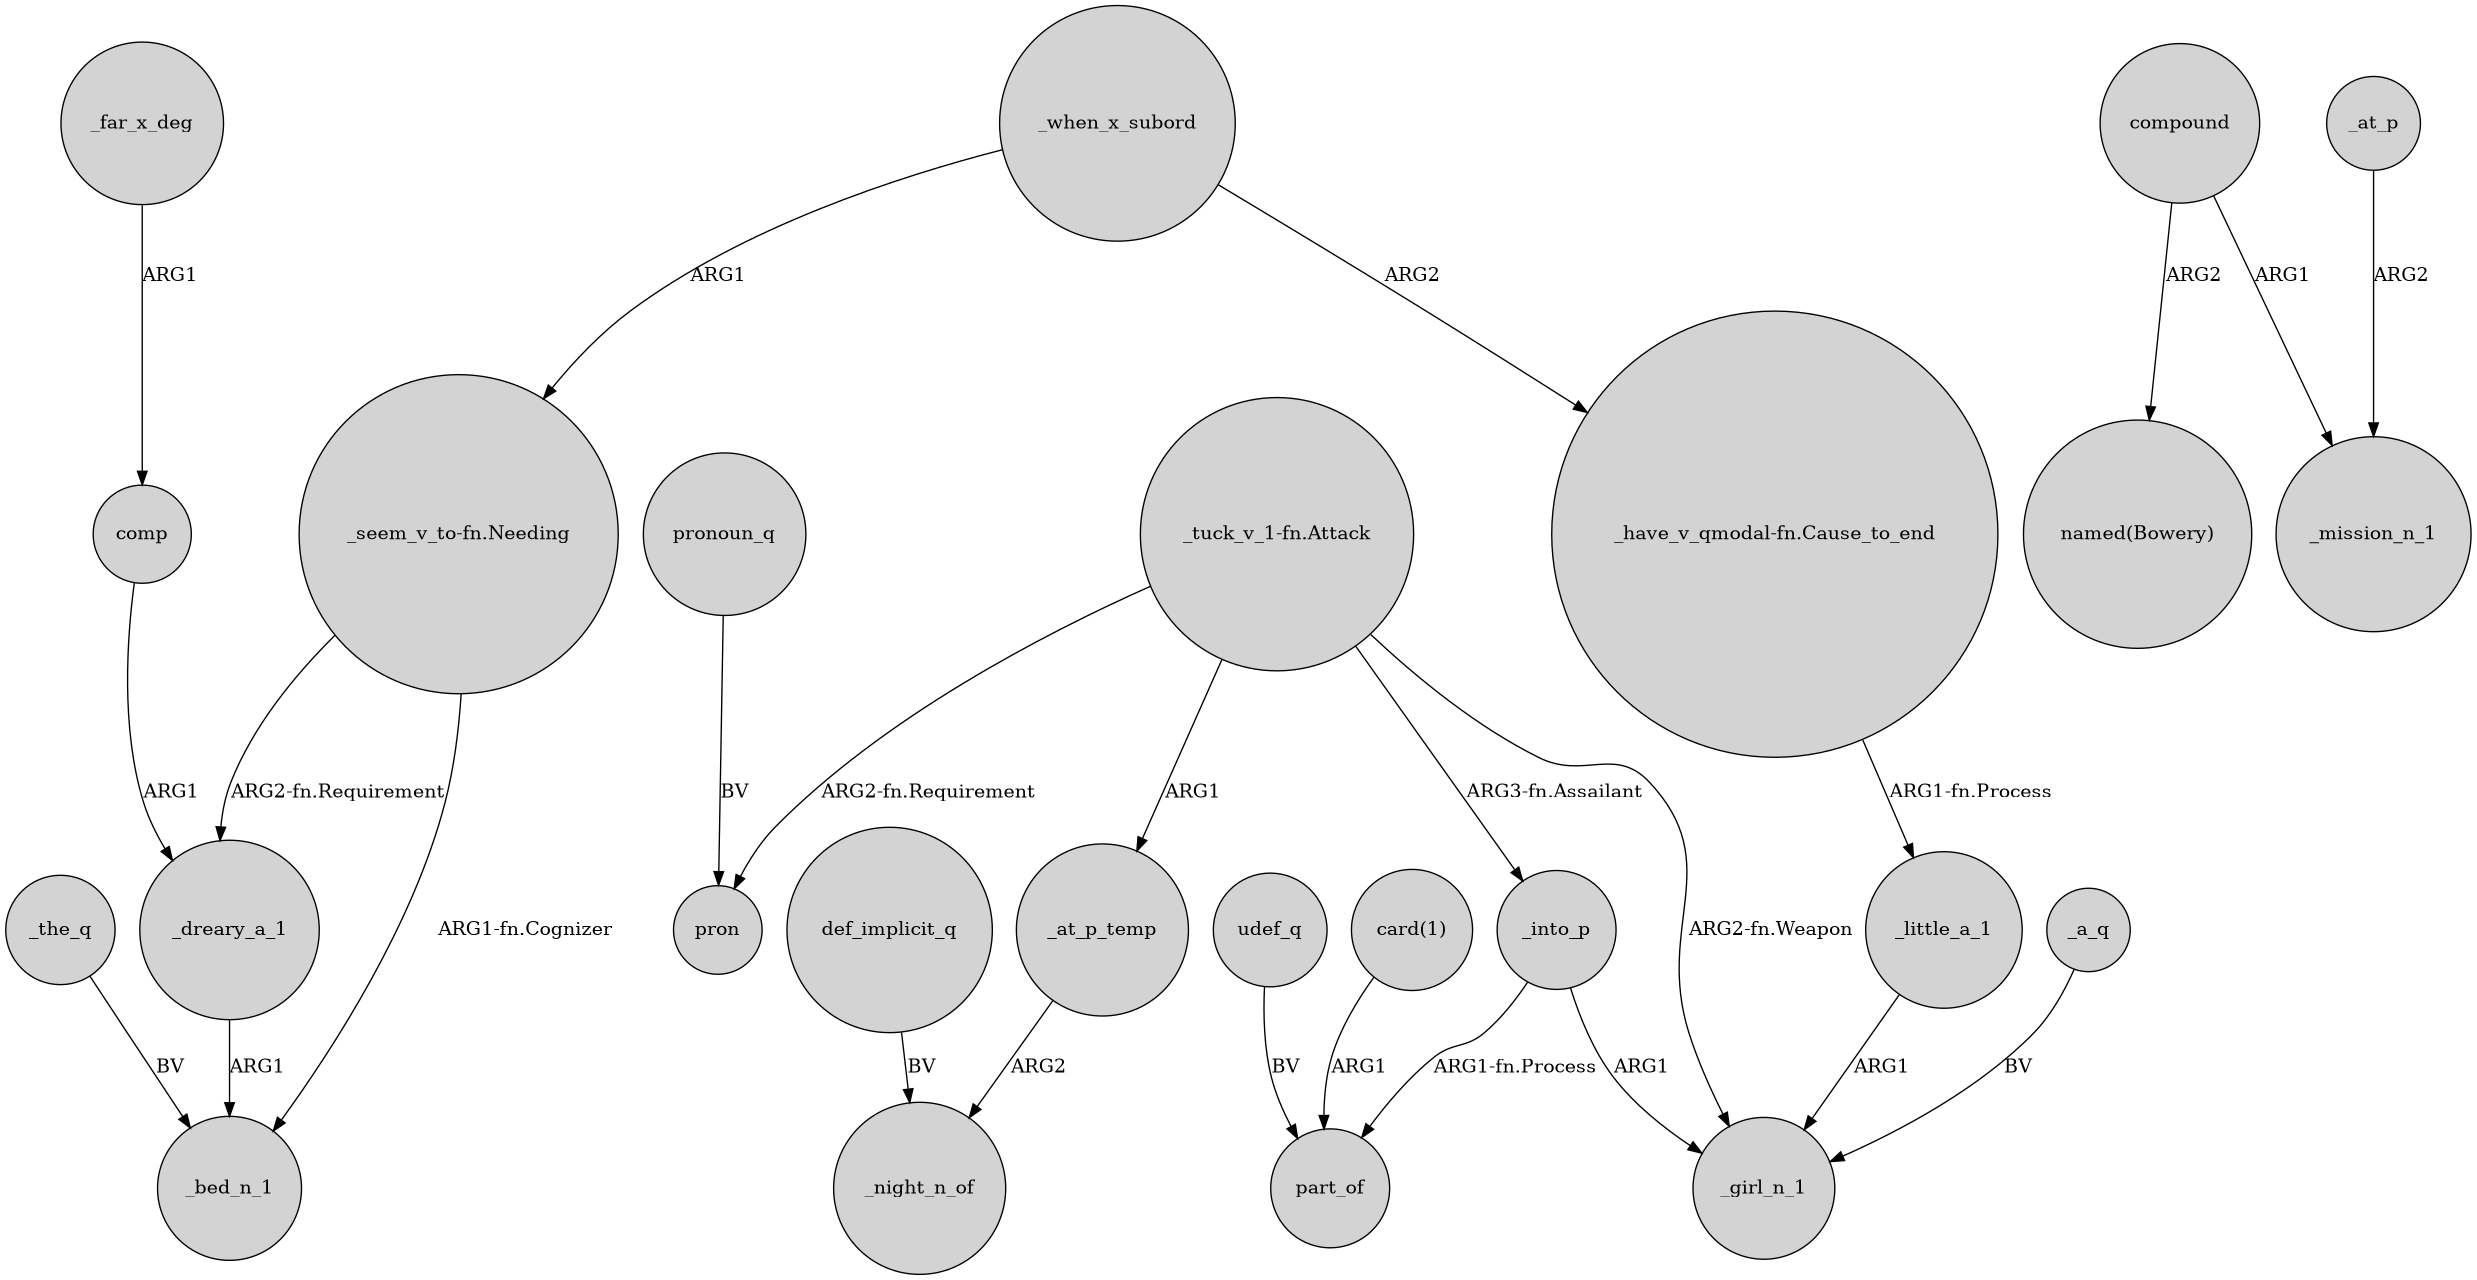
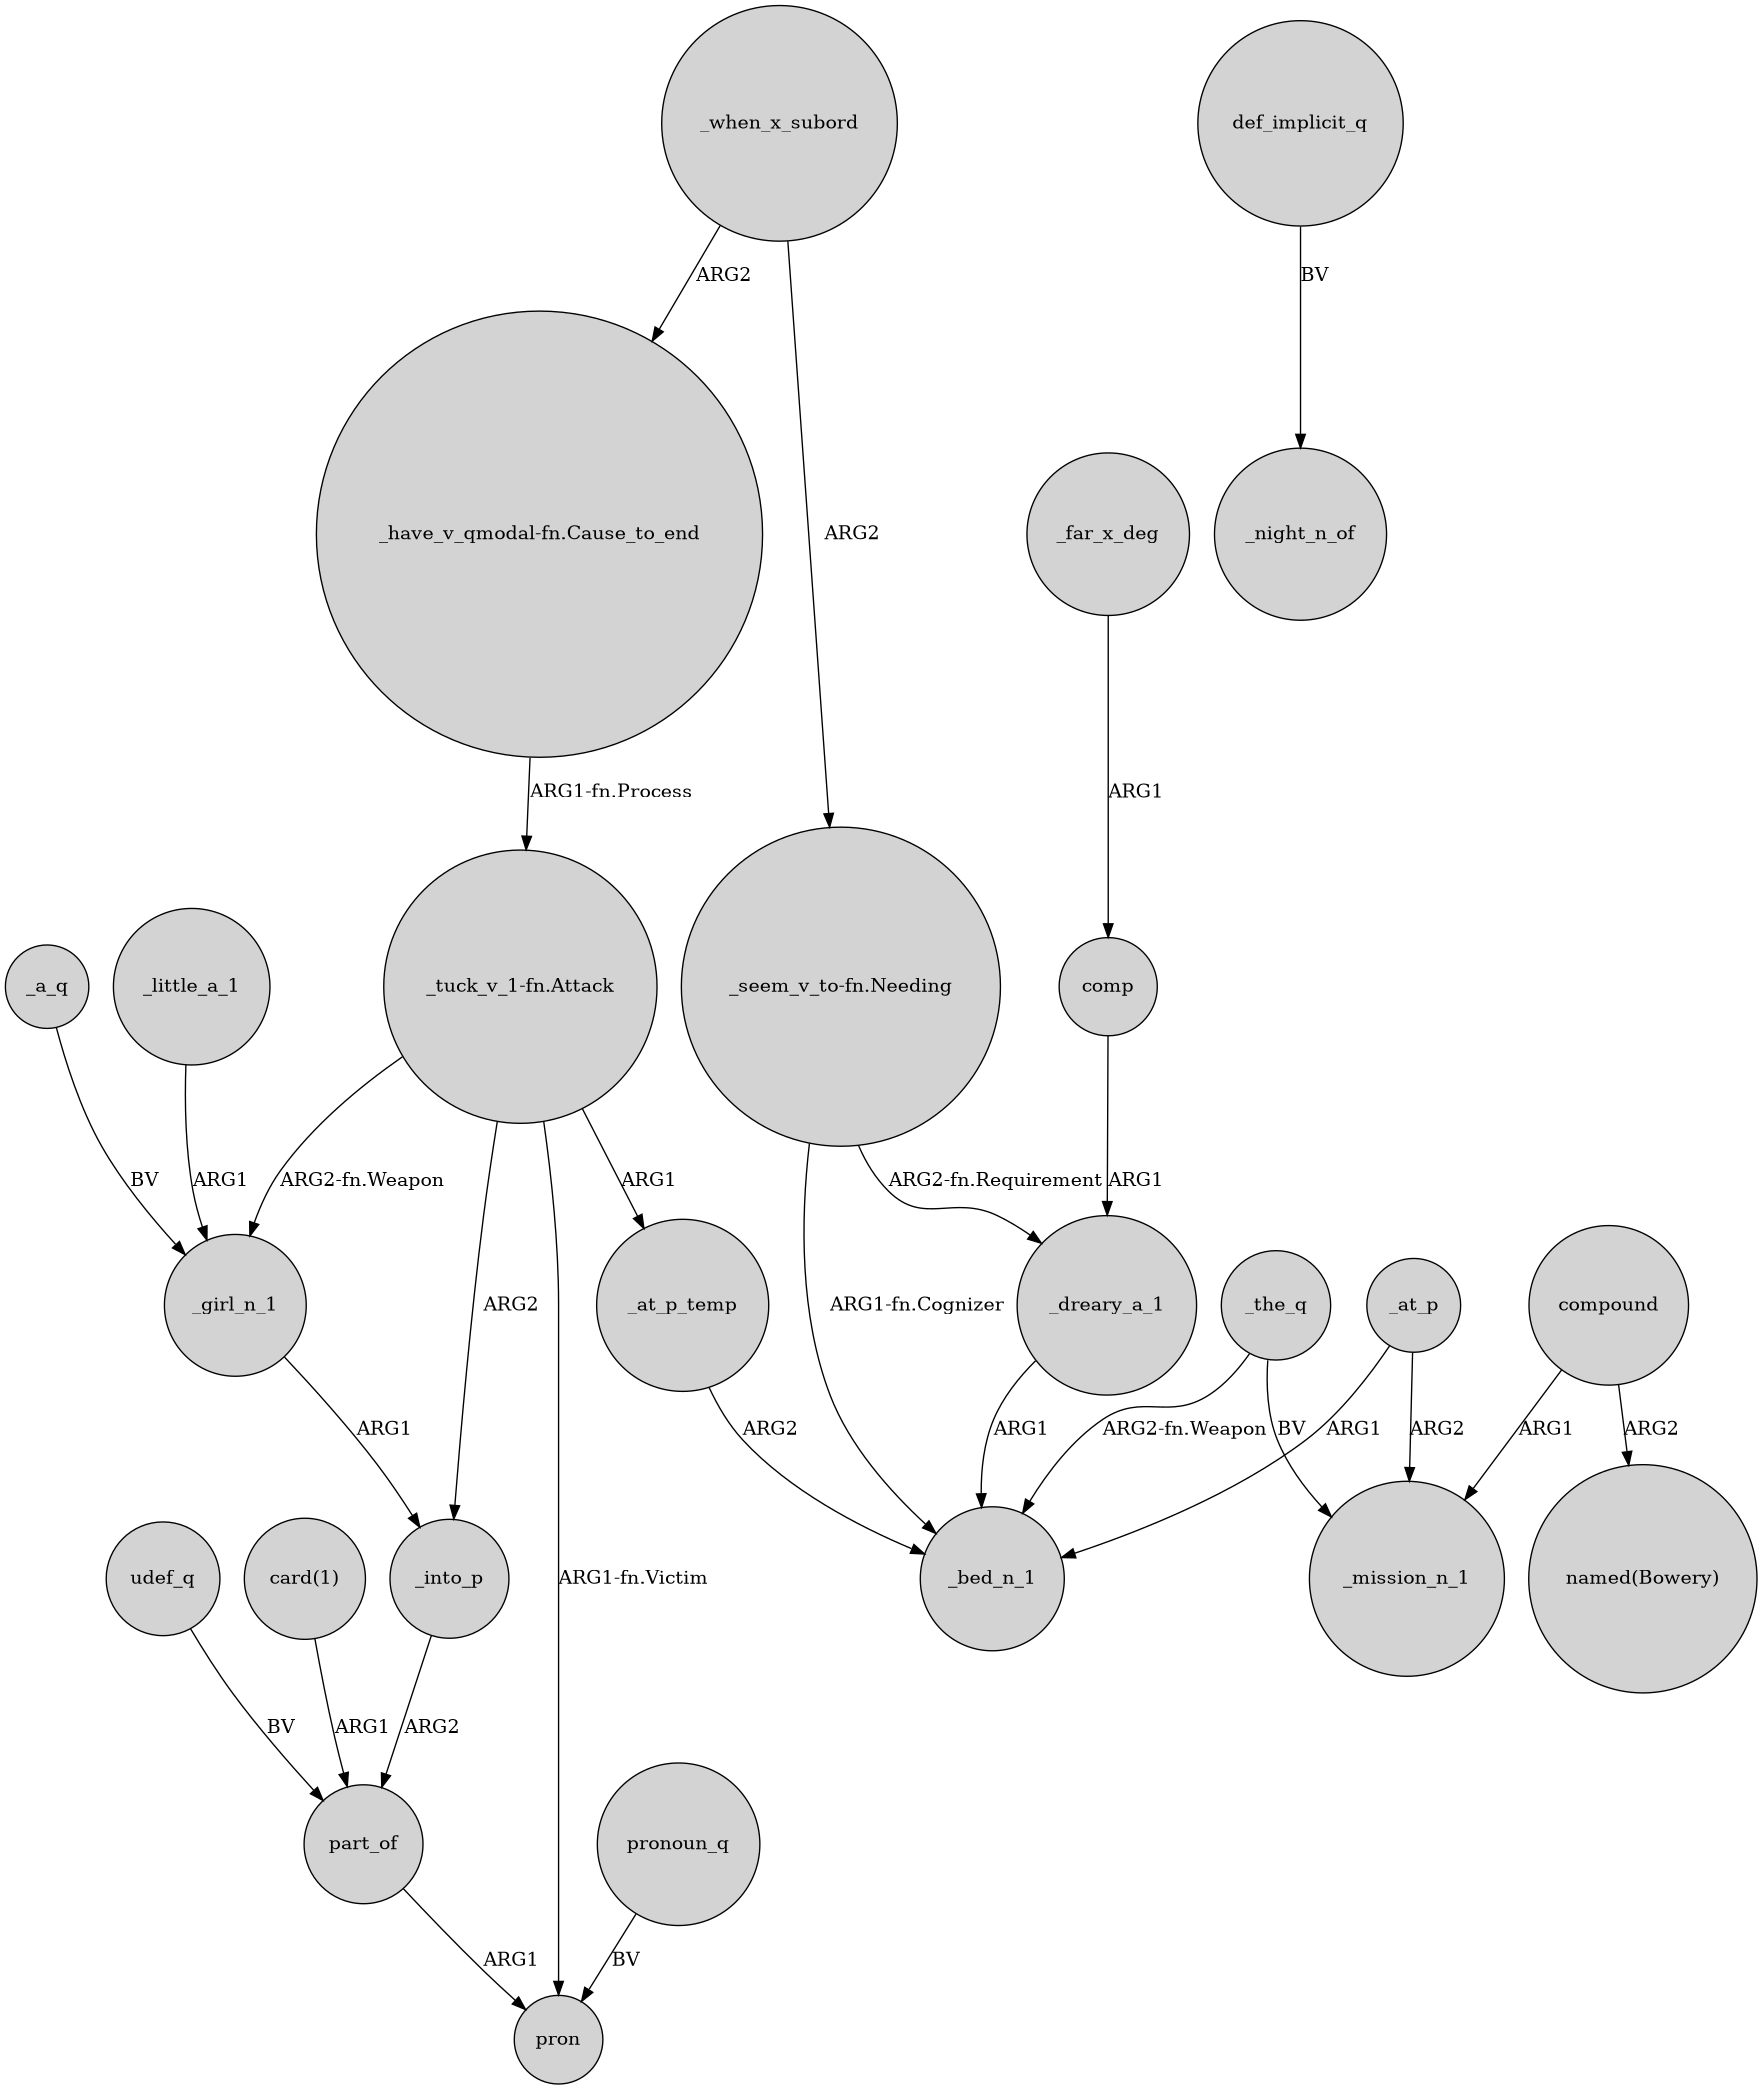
edge "_when_x_subord" -> "_seem_v_to-fn.Needing": label "ARG1" -> "ARG2"
edge "_tuck_v_1-fn.Attack" -> "pron": label "ARG2-fn.Requirement" -> "ARG1-fn.Victim"
edge "_tuck_v_1-fn.Attack" -> "_into_p": label "ARG3-fn.Assailant" -> "ARG2"
edge "_have_v_qmodal-fn.Cause_to_end" -> "_little_a_1": now "_have_v_qmodal-fn.Cause_to_end" -> "_tuck_v_1-fn.Attack"
edge "_at_p_temp" -> "_night_n_of": now "_at_p_temp" -> "_bed_n_1"
edge "_the_q" -> "_bed_n_1": label "BV" -> "ARG2-fn.Weapon"
edge "_into_p" -> "part_of": label "ARG1-fn.Process" -> "ARG2"
edge "_into_p" -> "_girl_n_1": reversed
edge "_the_q" -> "_mission_n_1": added, label "BV"
edge "_at_p" -> "_bed_n_1": added, label "ARG1"
edge "part_of" -> "pron": added, label "ARG1"
